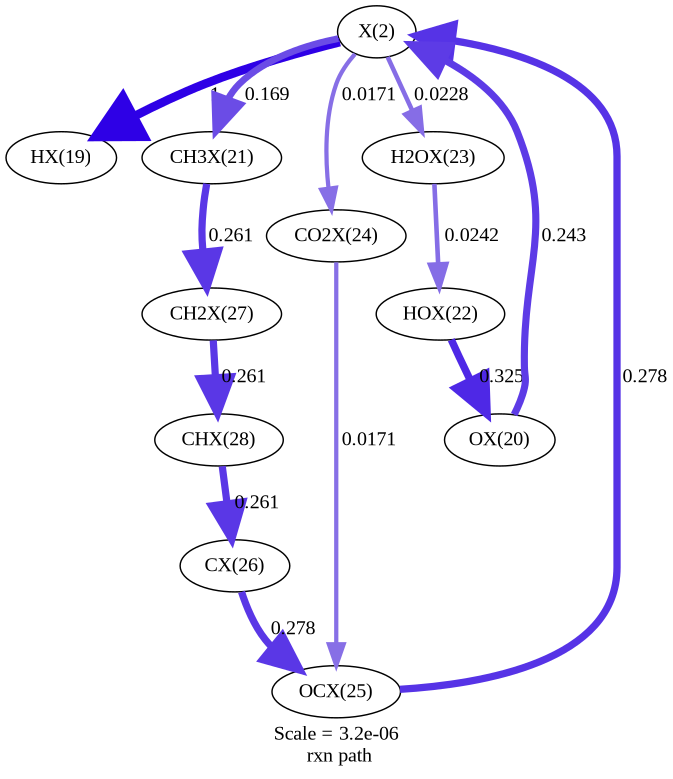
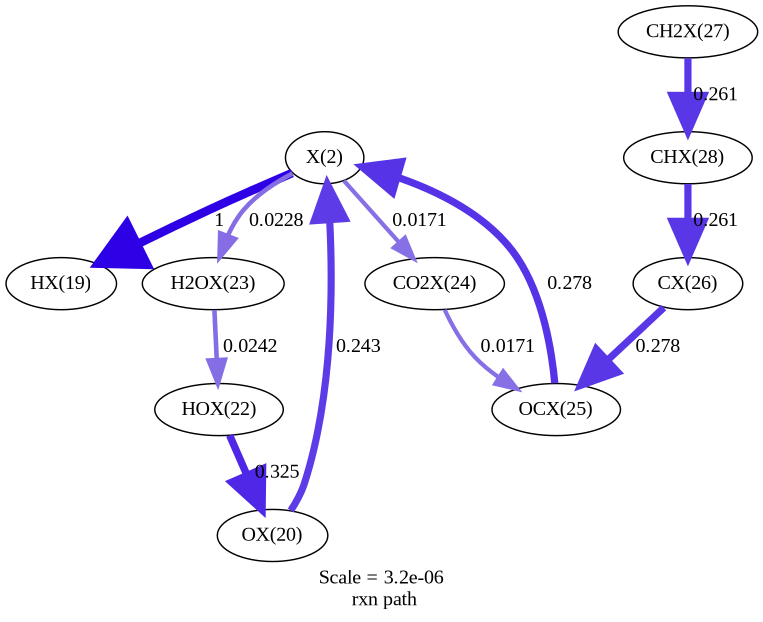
node "CH3X(21)": removed
